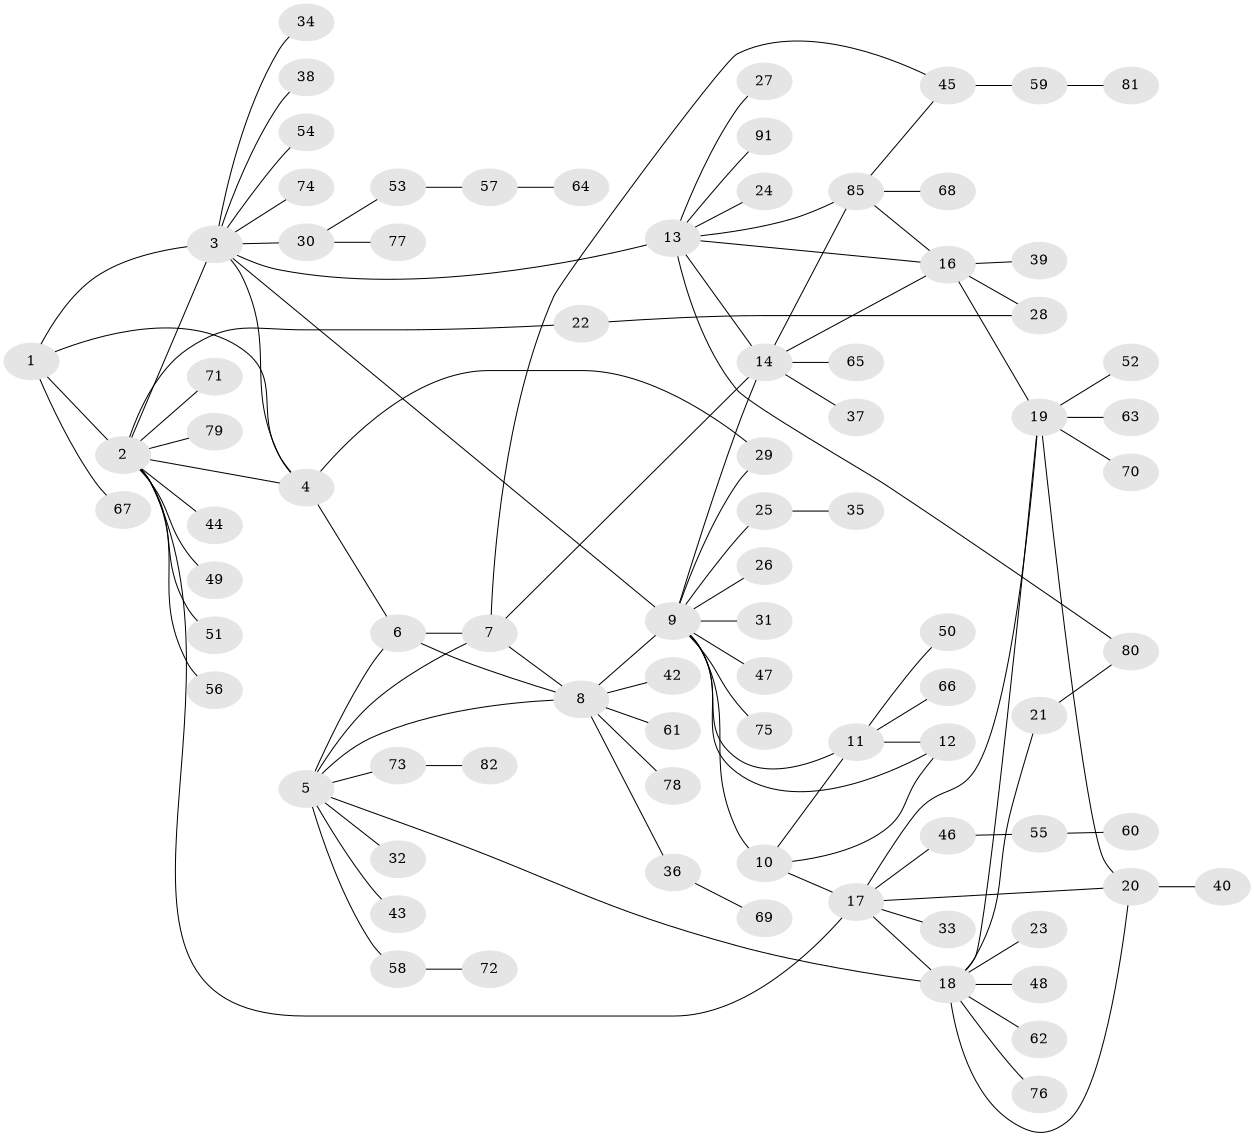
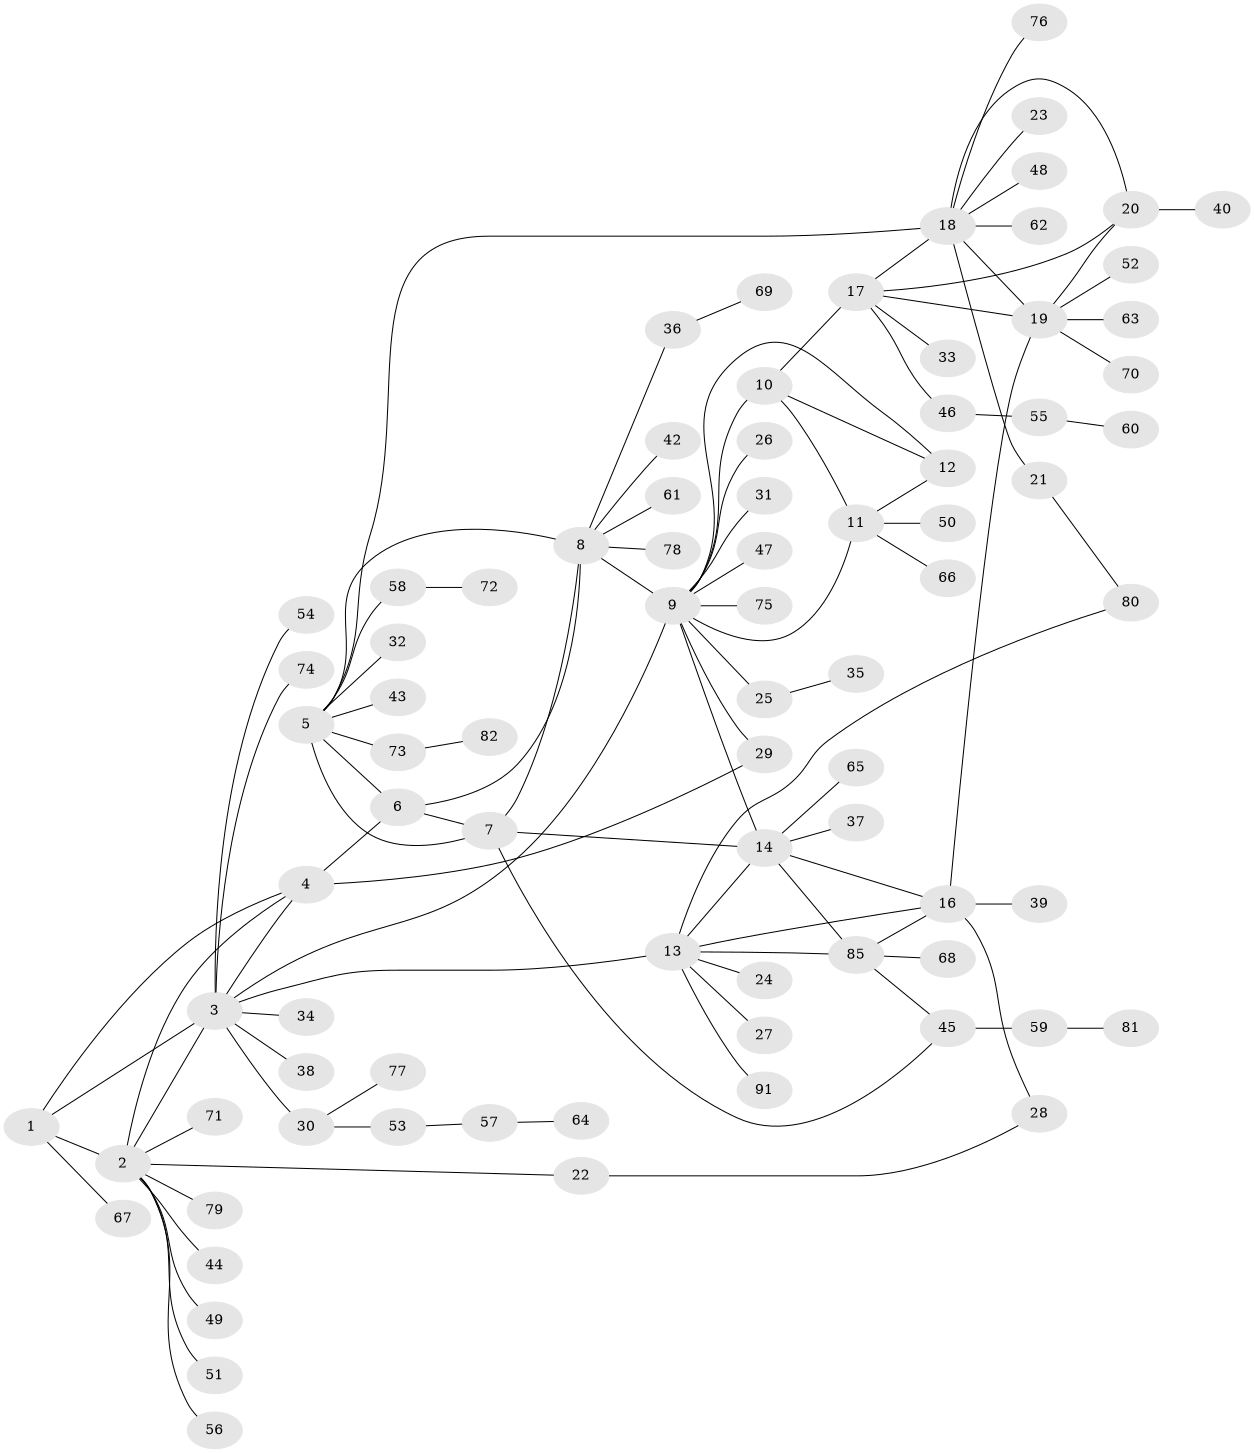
edge "2" -- "17": removed
